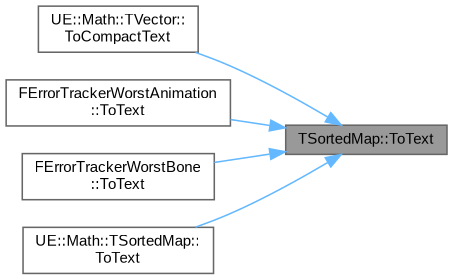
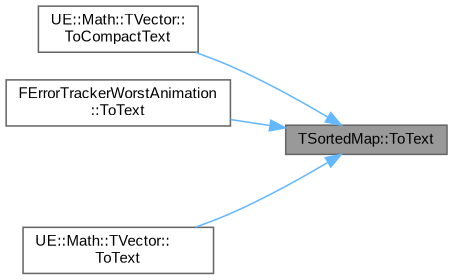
node "FErrorTrackerWorstBone ::ToText": removed
node "UE::Math::TSortedMap:: ToText": label "UE::Math::TSortedMap:: ToText" -> "UE::Math::TVector:: ToText"
